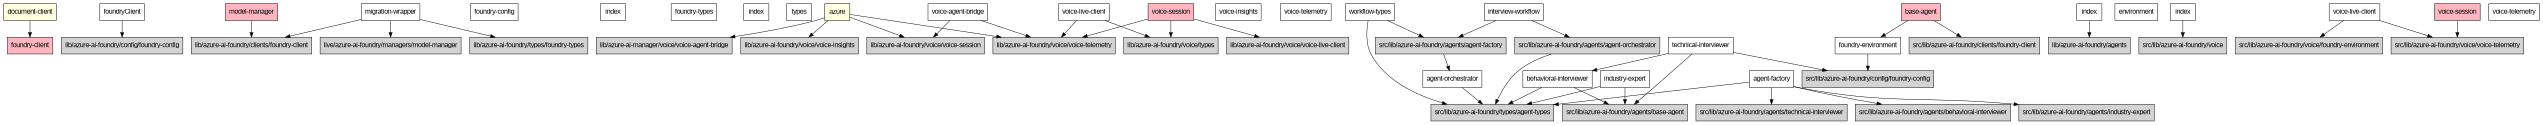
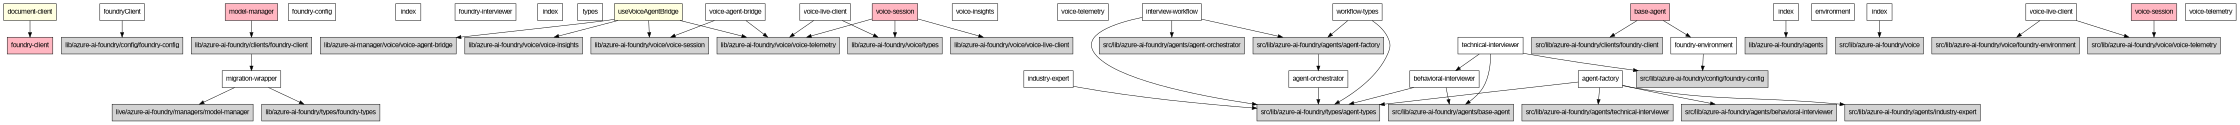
node "foundry-types": label "foundry-types" -> "foundry-interviewer"
node "azure": label "azure" -> "useVoiceAgentBridge"
edge "migration-wrapper" -> "lib/azure-ai-foundry/clients/foundry-client": reversed
edge "src/lib/azure-ai-foundry/agents/agent-orchestrator" -> "src/lib/azure-ai-foundry/types/agent-types": now "interview-workflow" -> "src/lib/azure-ai-foundry/types/agent-types"
edge "industry-expert" -> "src/lib/azure-ai-foundry/agents/base-agent": removed
